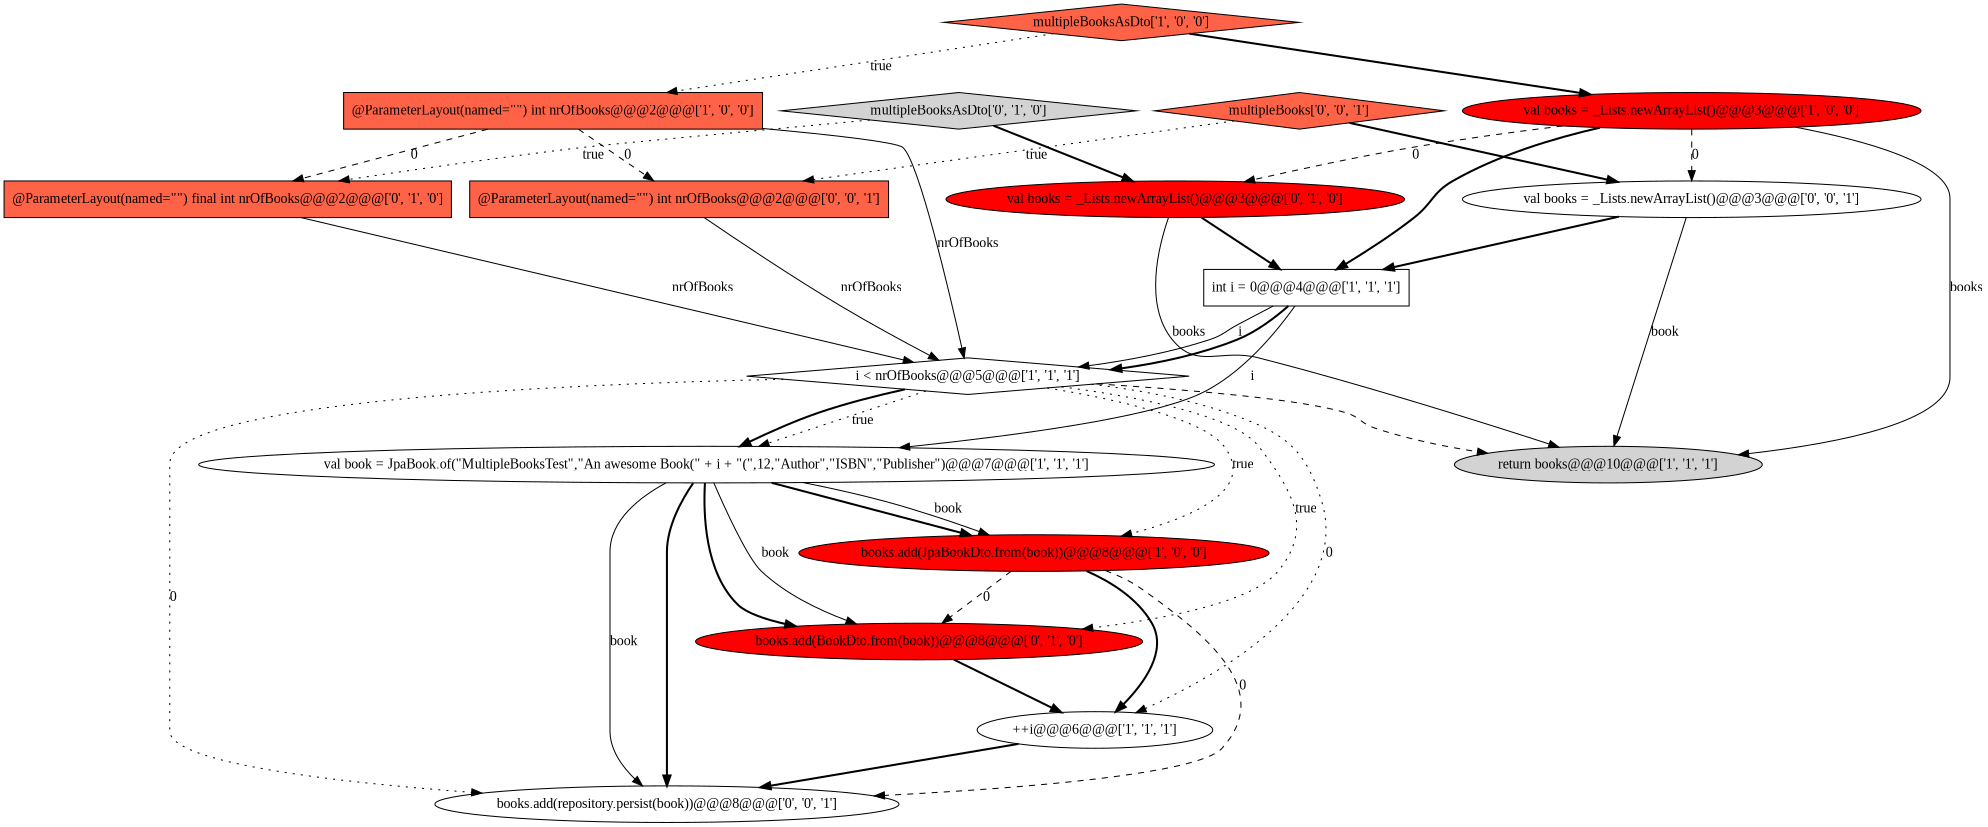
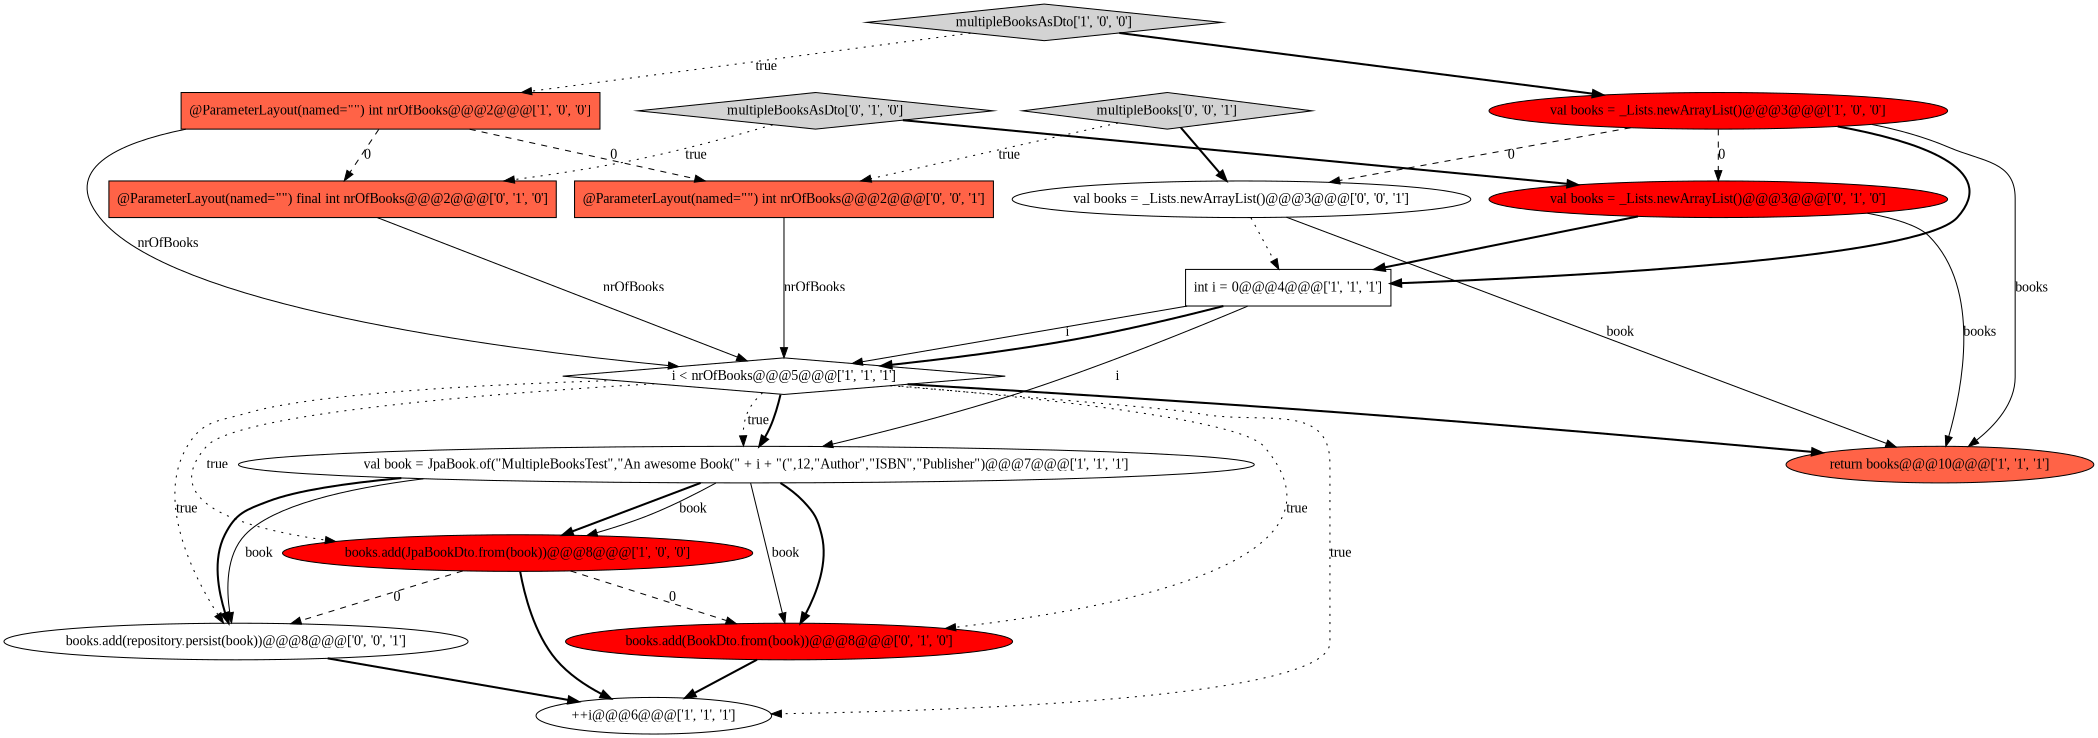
node "multipleBooksAsDto['1', '0', '0']": fillcolor tomato -> lightgray
node "multipleBooks['0', '0', '1']": fillcolor tomato -> lightgray
edge "val books = _Lists.newArrayList()@@@3@@@['0', '0', '1']" -> "int i = 0@@@4@@@['1', '1', '1']": style bold -> dotted
edge "i < nrOfBooks@@@5@@@['1', '1', '1']" -> "return books@@@10@@@['1', '1', '1']": style dashed -> bold
node "return books@@@10@@@['1', '1', '1']": fillcolor lightgray -> tomato
edge "i < nrOfBooks@@@5@@@['1', '1', '1']" -> "++i@@@6@@@['1', '1', '1']": label "0" -> "true"
edge "i < nrOfBooks@@@5@@@['1', '1', '1']" -> "books.add(repository.persist(book))@@@8@@@['0', '0', '1']": label "0" -> "true"
edge "++i@@@6@@@['1', '1', '1']" -> "books.add(repository.persist(book))@@@8@@@['0', '0', '1']": reversed
